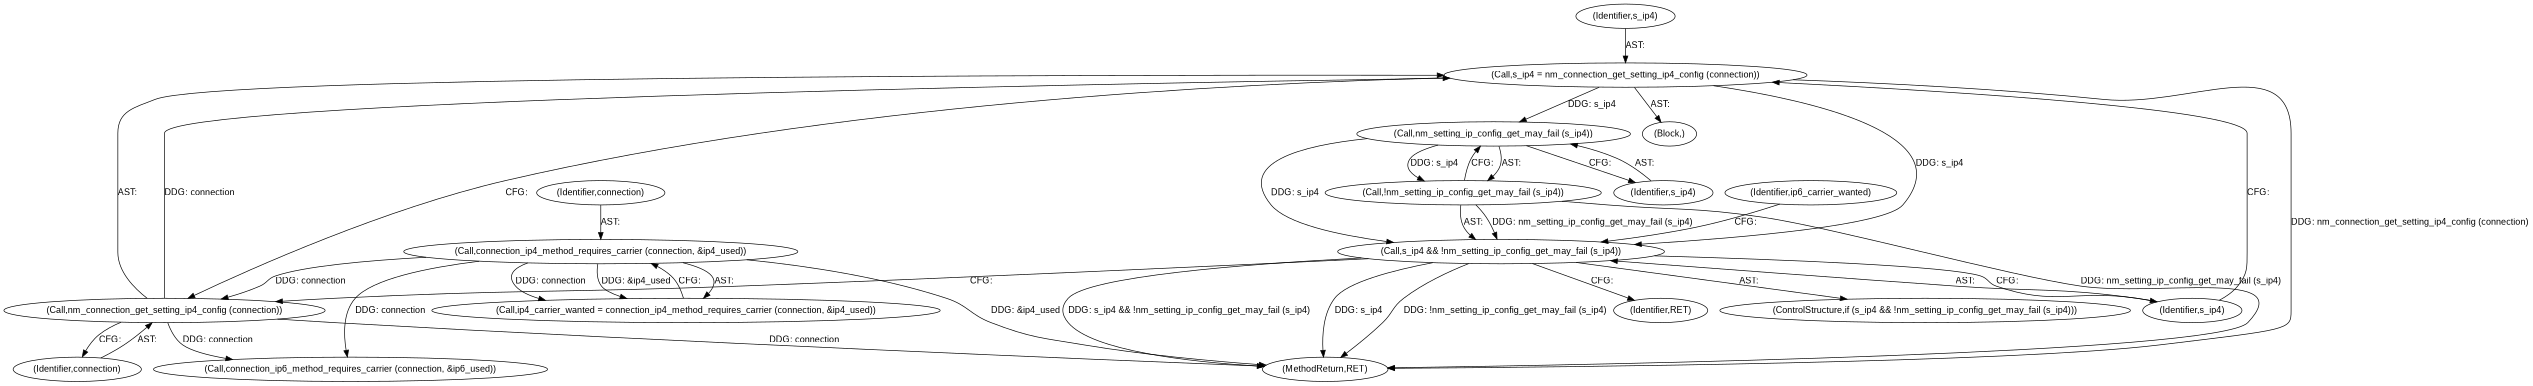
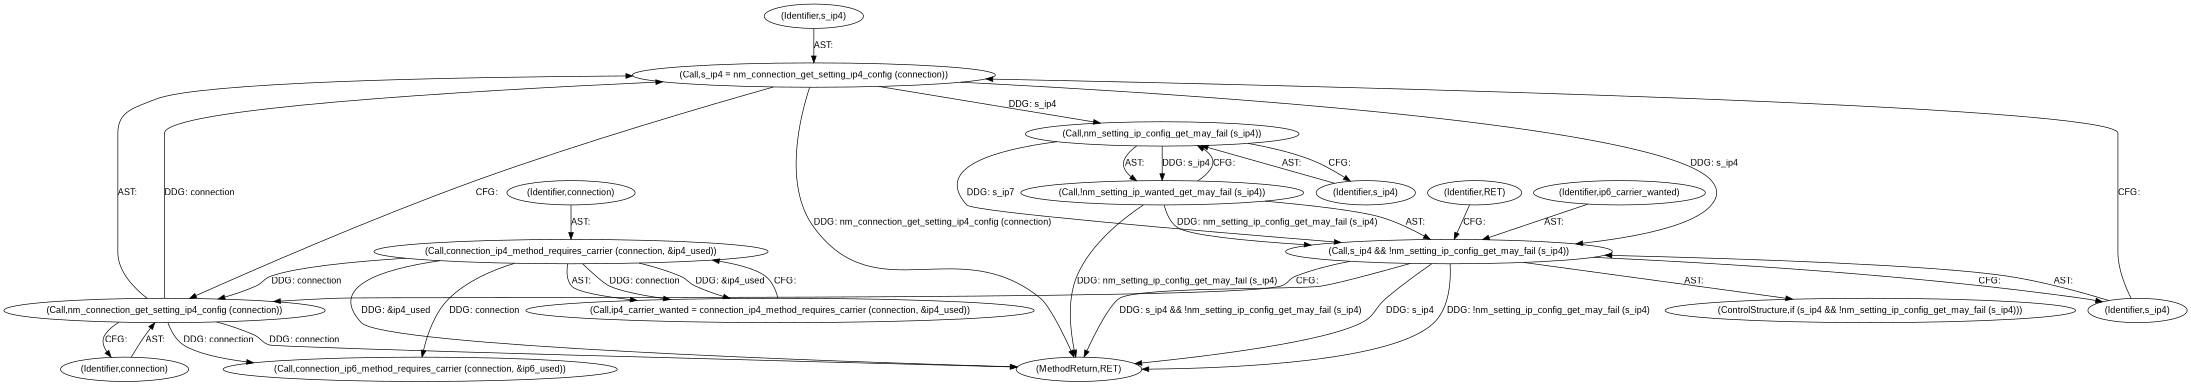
node "(Block,)": removed
edge "(Call,nm_setting_ip_config_get_may_fail (s_ip4))" -> "(Call,s_ip4 && !nm_setting_ip_config_get_may_fail (s_ip4))": label "DDG: s_ip4" -> "DDG: s_ip7"
node "(Call,!nm_setting_ip_config_get_may_fail (s_ip4))": label "(Call,!nm_setting_ip_config_get_may_fail (s_ip4))" -> "(Call,!nm_setting_ip_wanted_get_may_fail (s_ip4))"
edge "(Identifier,ip6_carrier_wanted)" -> "(Call,s_ip4 && !nm_setting_ip_config_get_may_fail (s_ip4))": label "CFG: " -> "AST: "
edge "(Call,s_ip4 && !nm_setting_ip_config_get_may_fail (s_ip4))" -> "(Identifier,RET)": reversed
